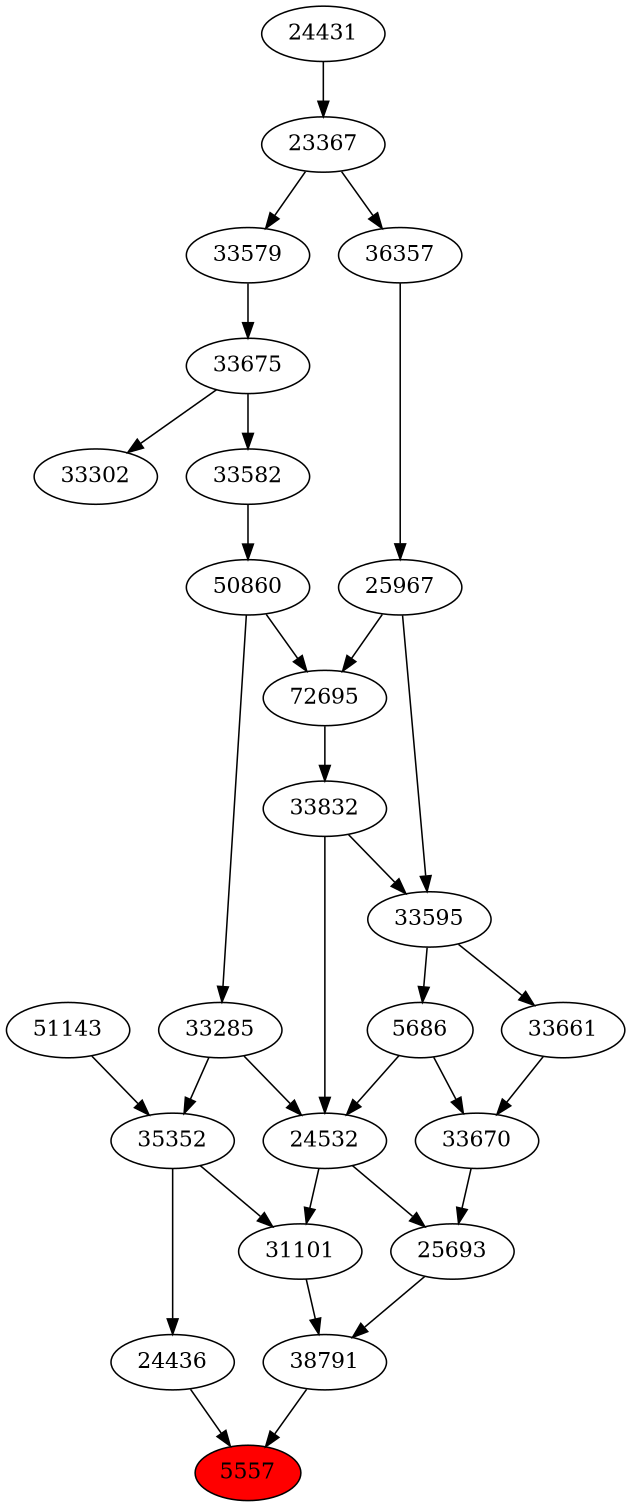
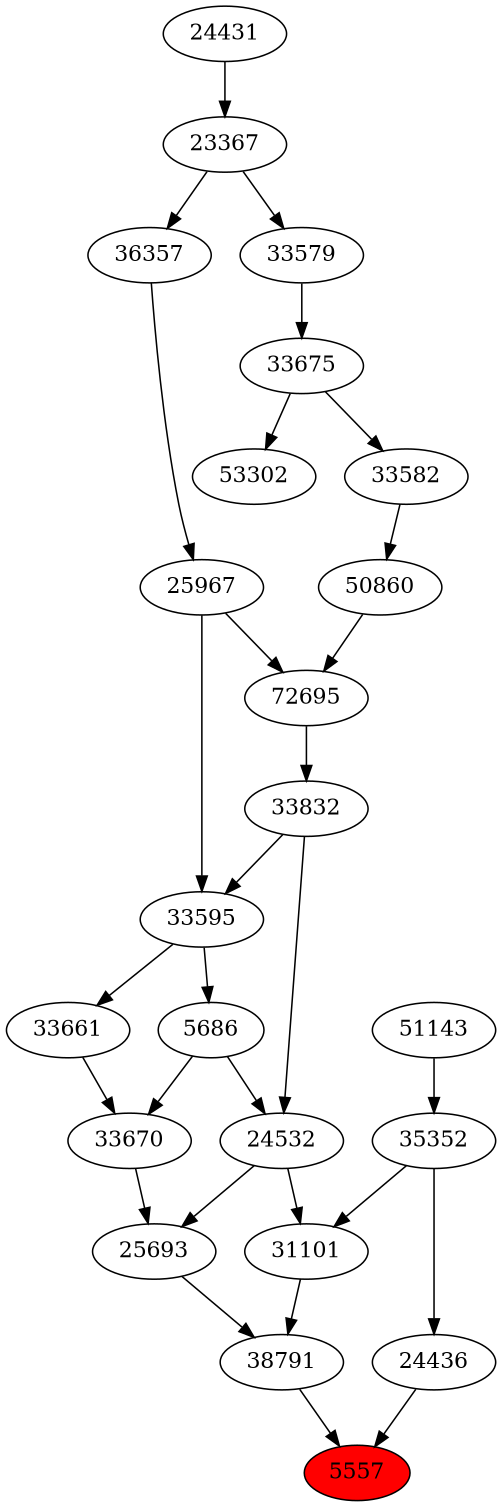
node "33302": label "33302" -> "53302"
node "33285": removed
